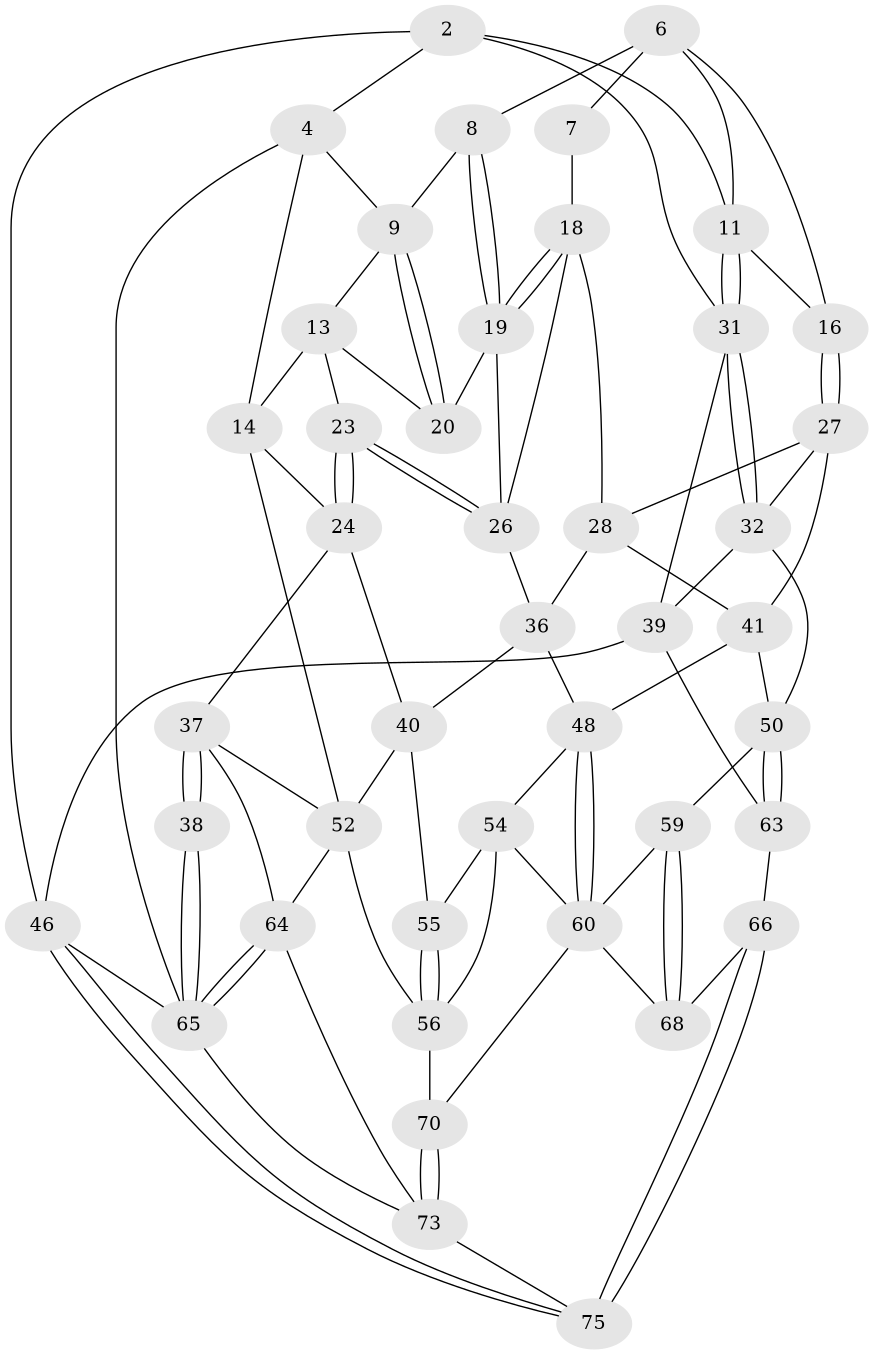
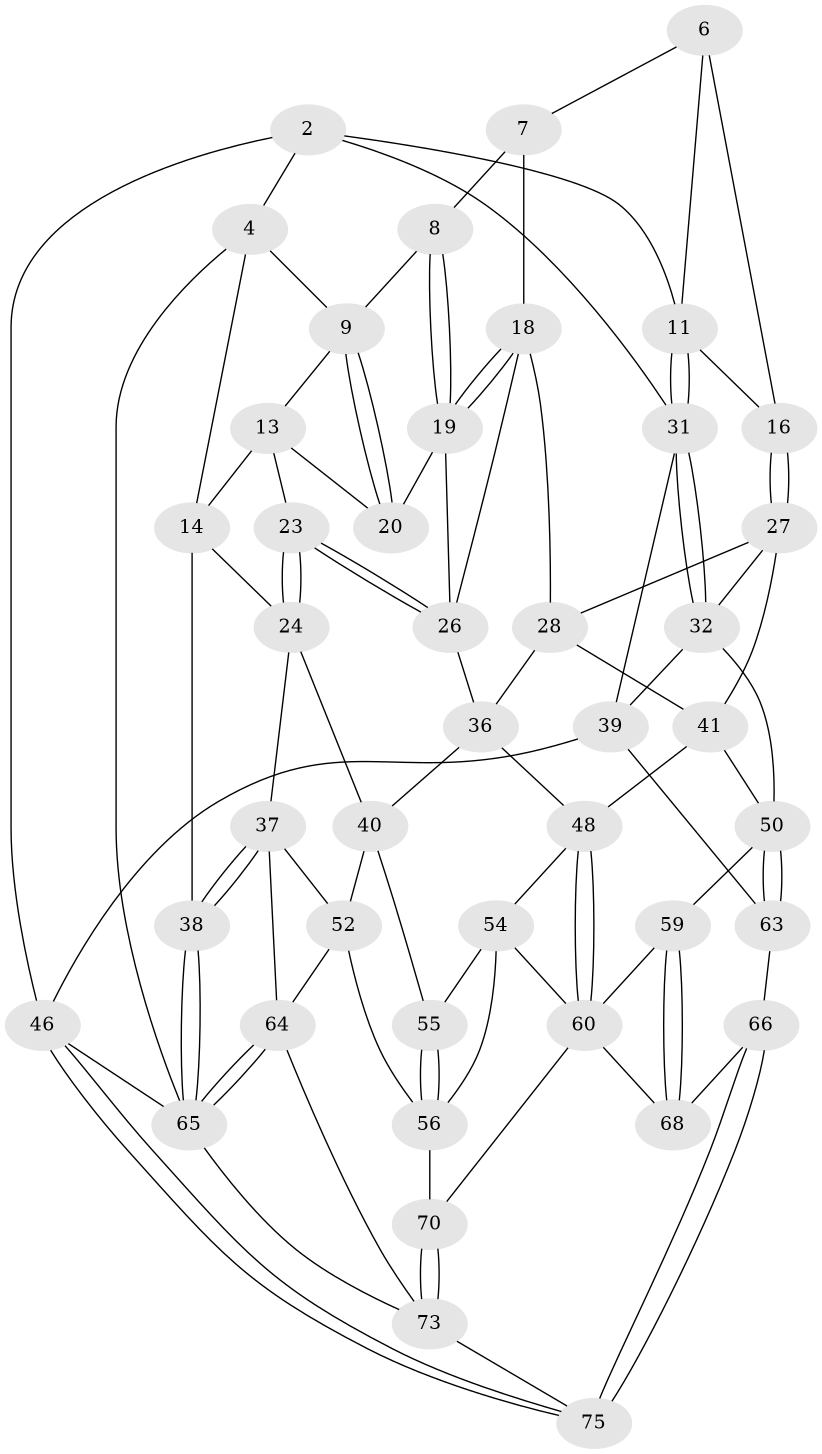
edge "6" -- "8": now "7" -- "8"
edge "14" -- "52": now "14" -- "38"
